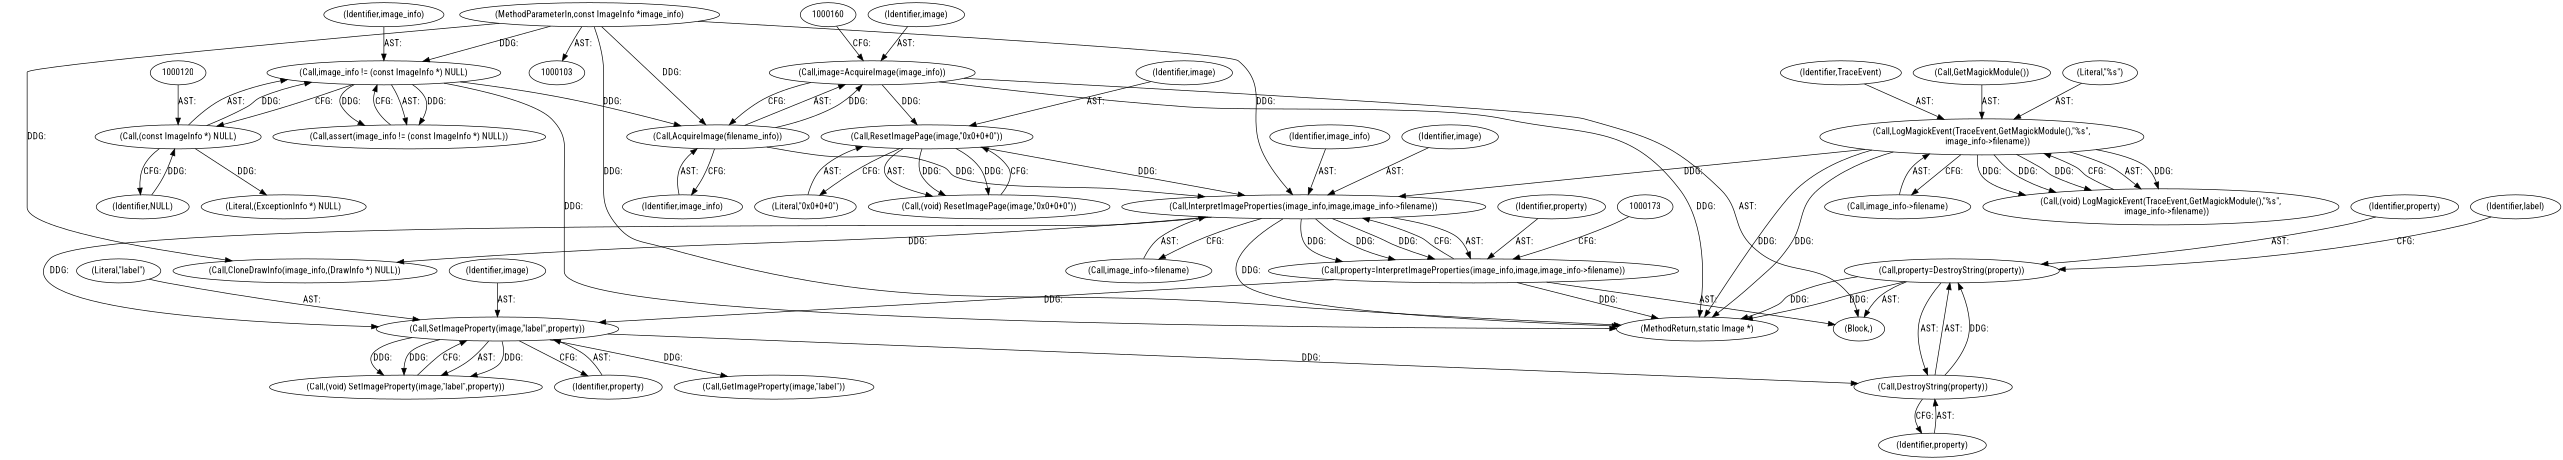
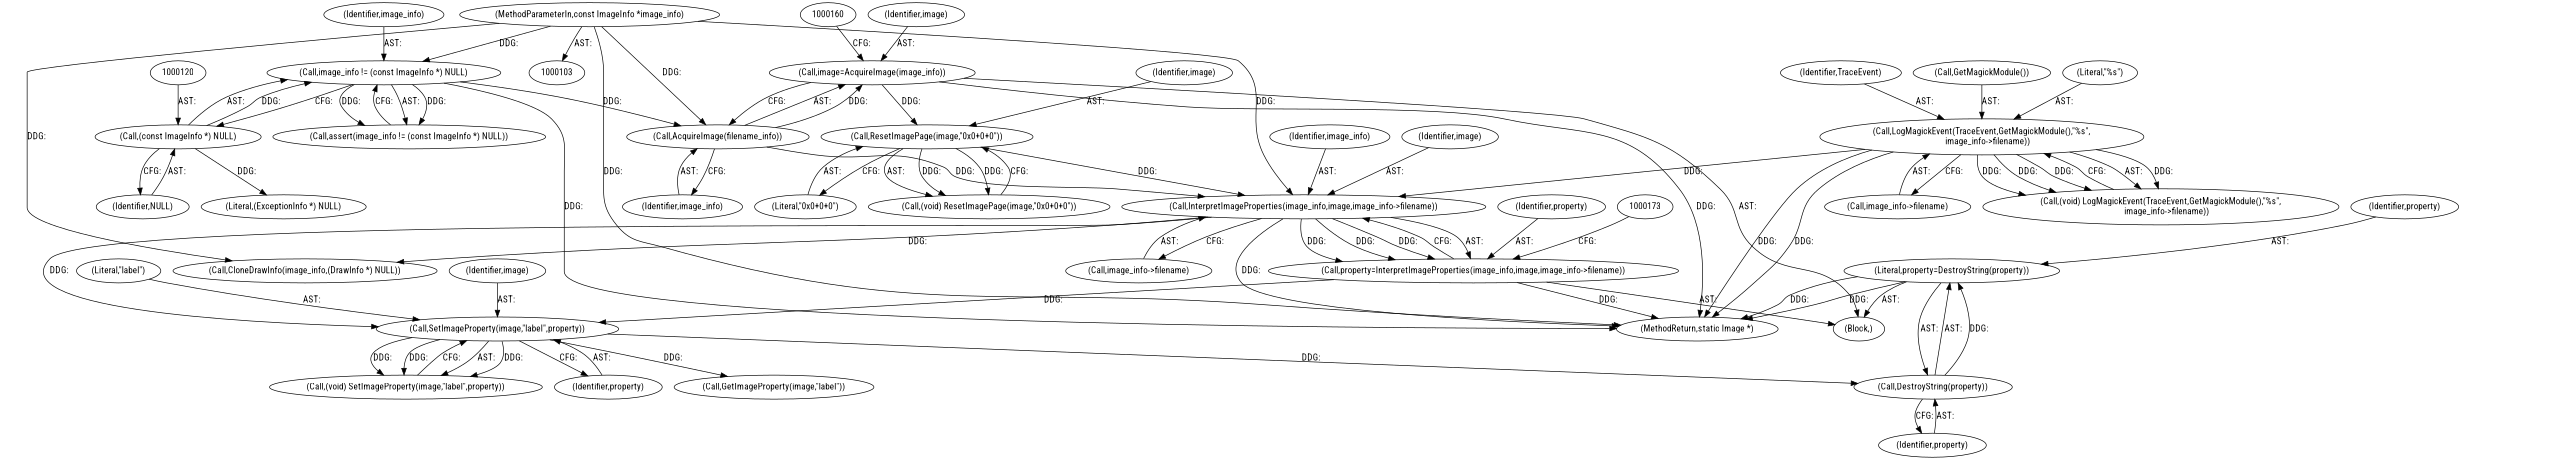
edge "(Identifier,NULL)" -> "(Call,(const ImageInfo *) NULL)": label "DDG: " -> "AST: "
node "(Identifier,label)": removed
node "(Call,property=DestroyString(property))": label "(Call,property=DestroyString(property))" -> "(Literal,property=DestroyString(property))"
